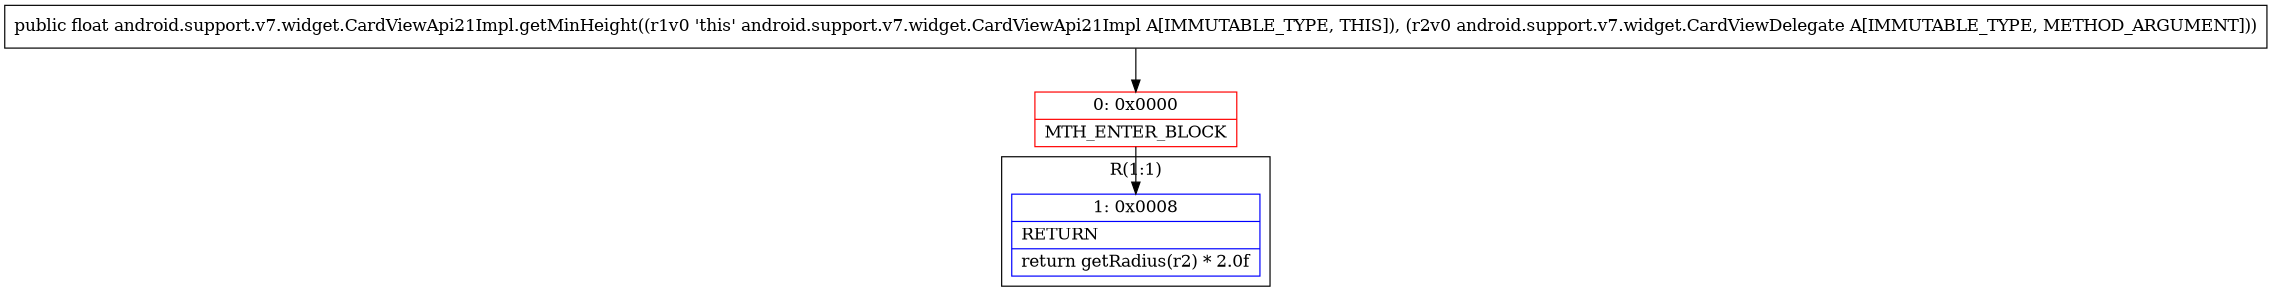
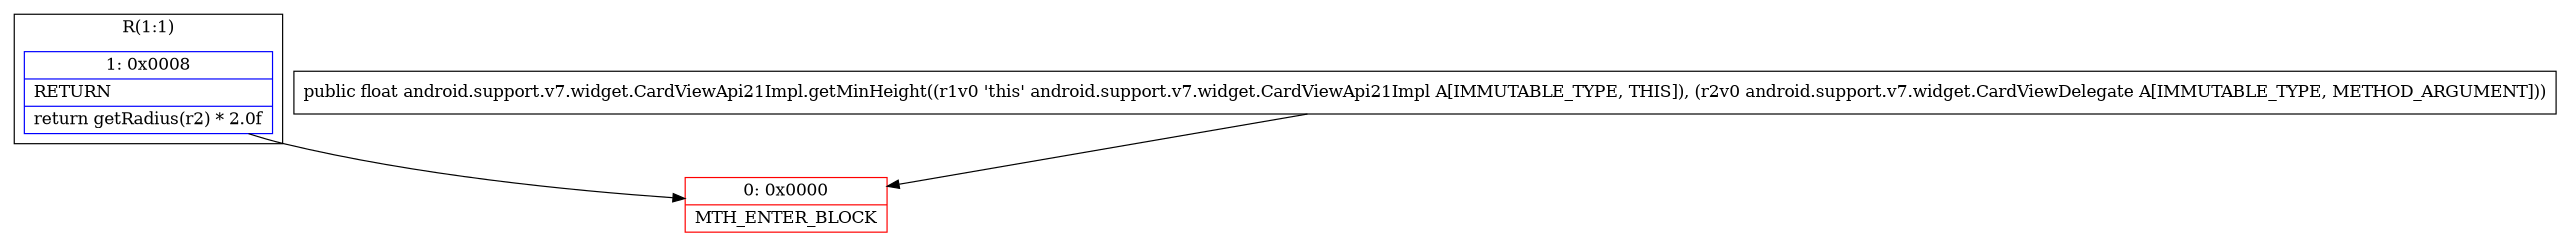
edge "0: 0x0000" -> "1: 0x0008": reversed
